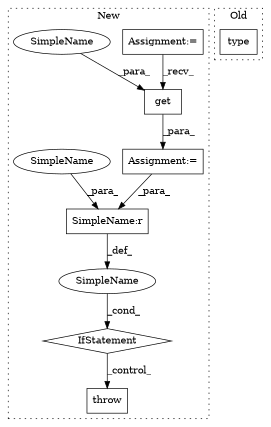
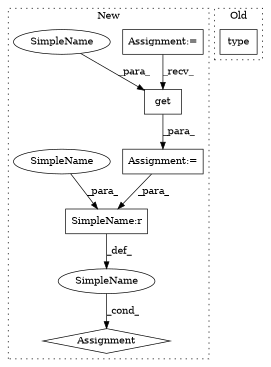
node "IfStatement": label "IfStatement" -> "Assignment"
node "throw": removed
